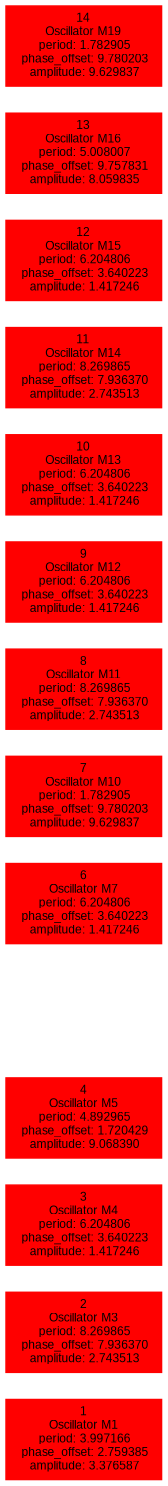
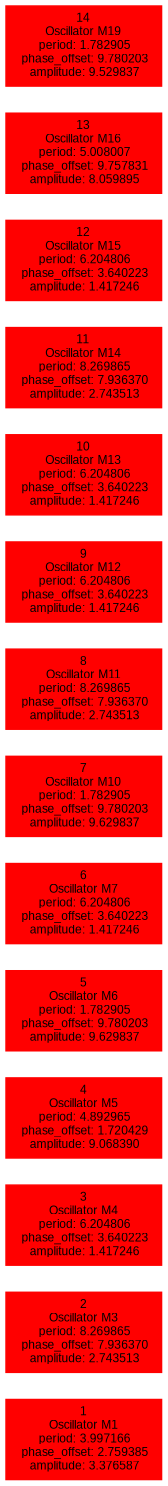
node "14": text "amplitude: 9.629837" -> "amplitude: 9.529837"
node "13": text "amplitude: 8.059835" -> "amplitude: 8.059895"
node "5": added
